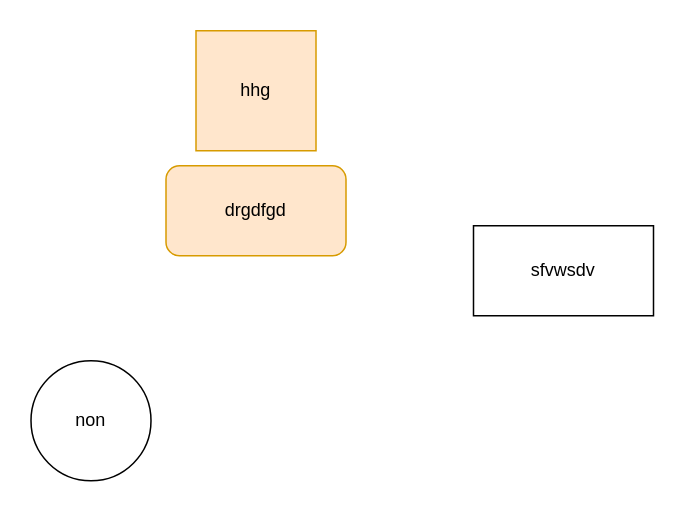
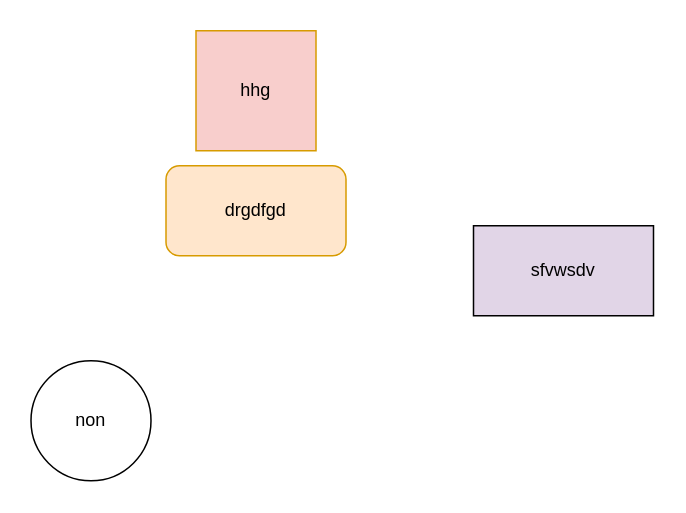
node "hhg": fillcolor #ffe6cc -> #f8cecc
node "sfvwsdv": fillcolor #ffffff -> #e1d5e7
